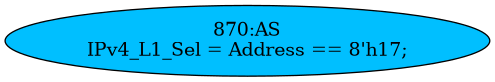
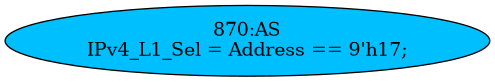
node "870:AS IPv4_L1_Sel = Address == 8'h17;": label "870:AS IPv4_L1_Sel = Address == 8'h17;" -> "870:AS IPv4_L1_Sel = Address == 9'h17;"
